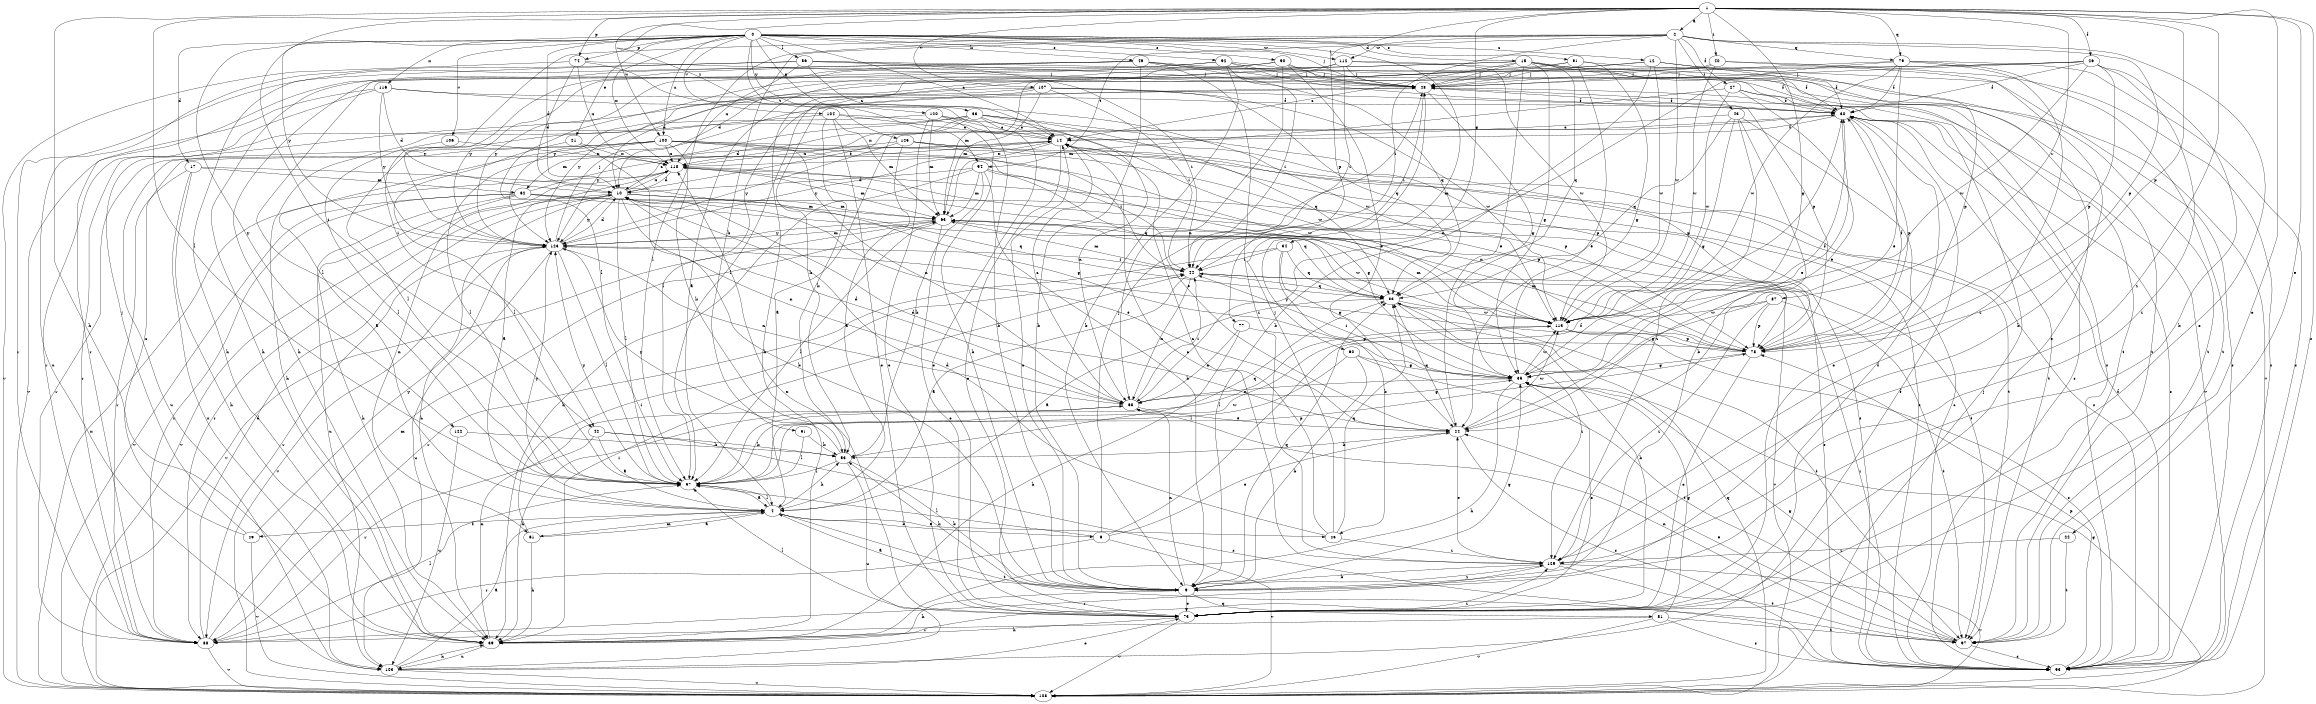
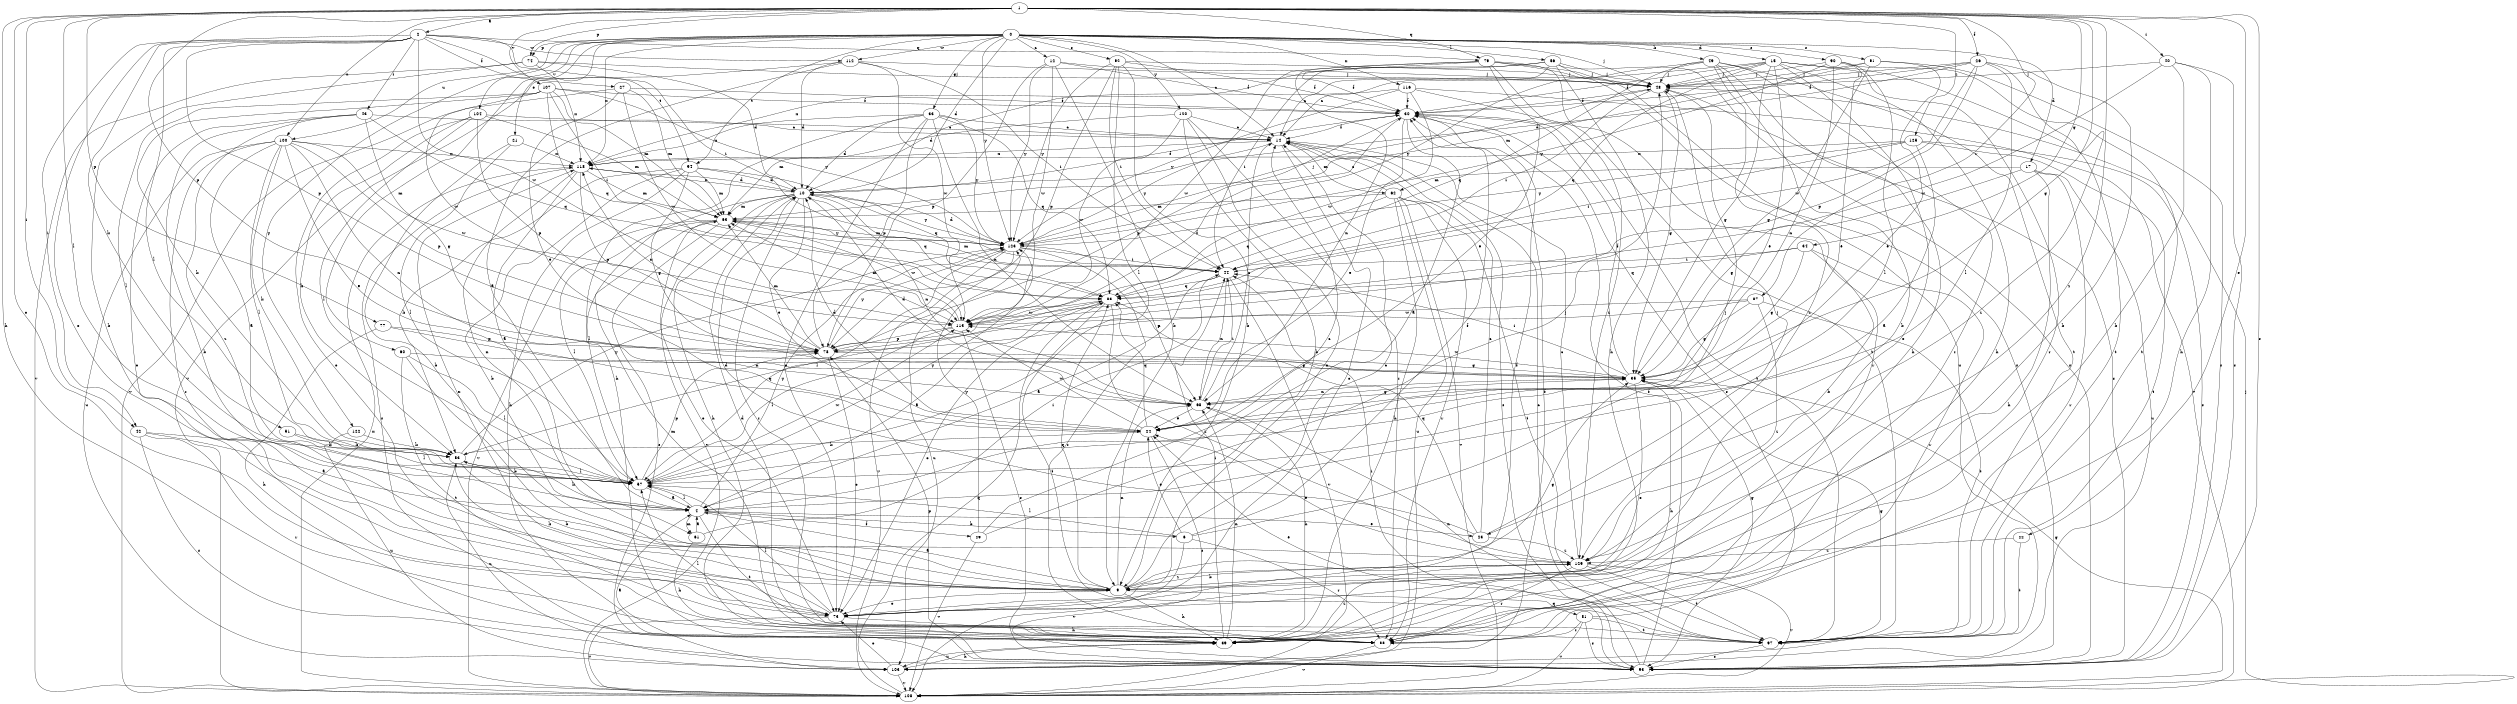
node "106": removed
edge "83" -> "73": label "b" -> "o"
